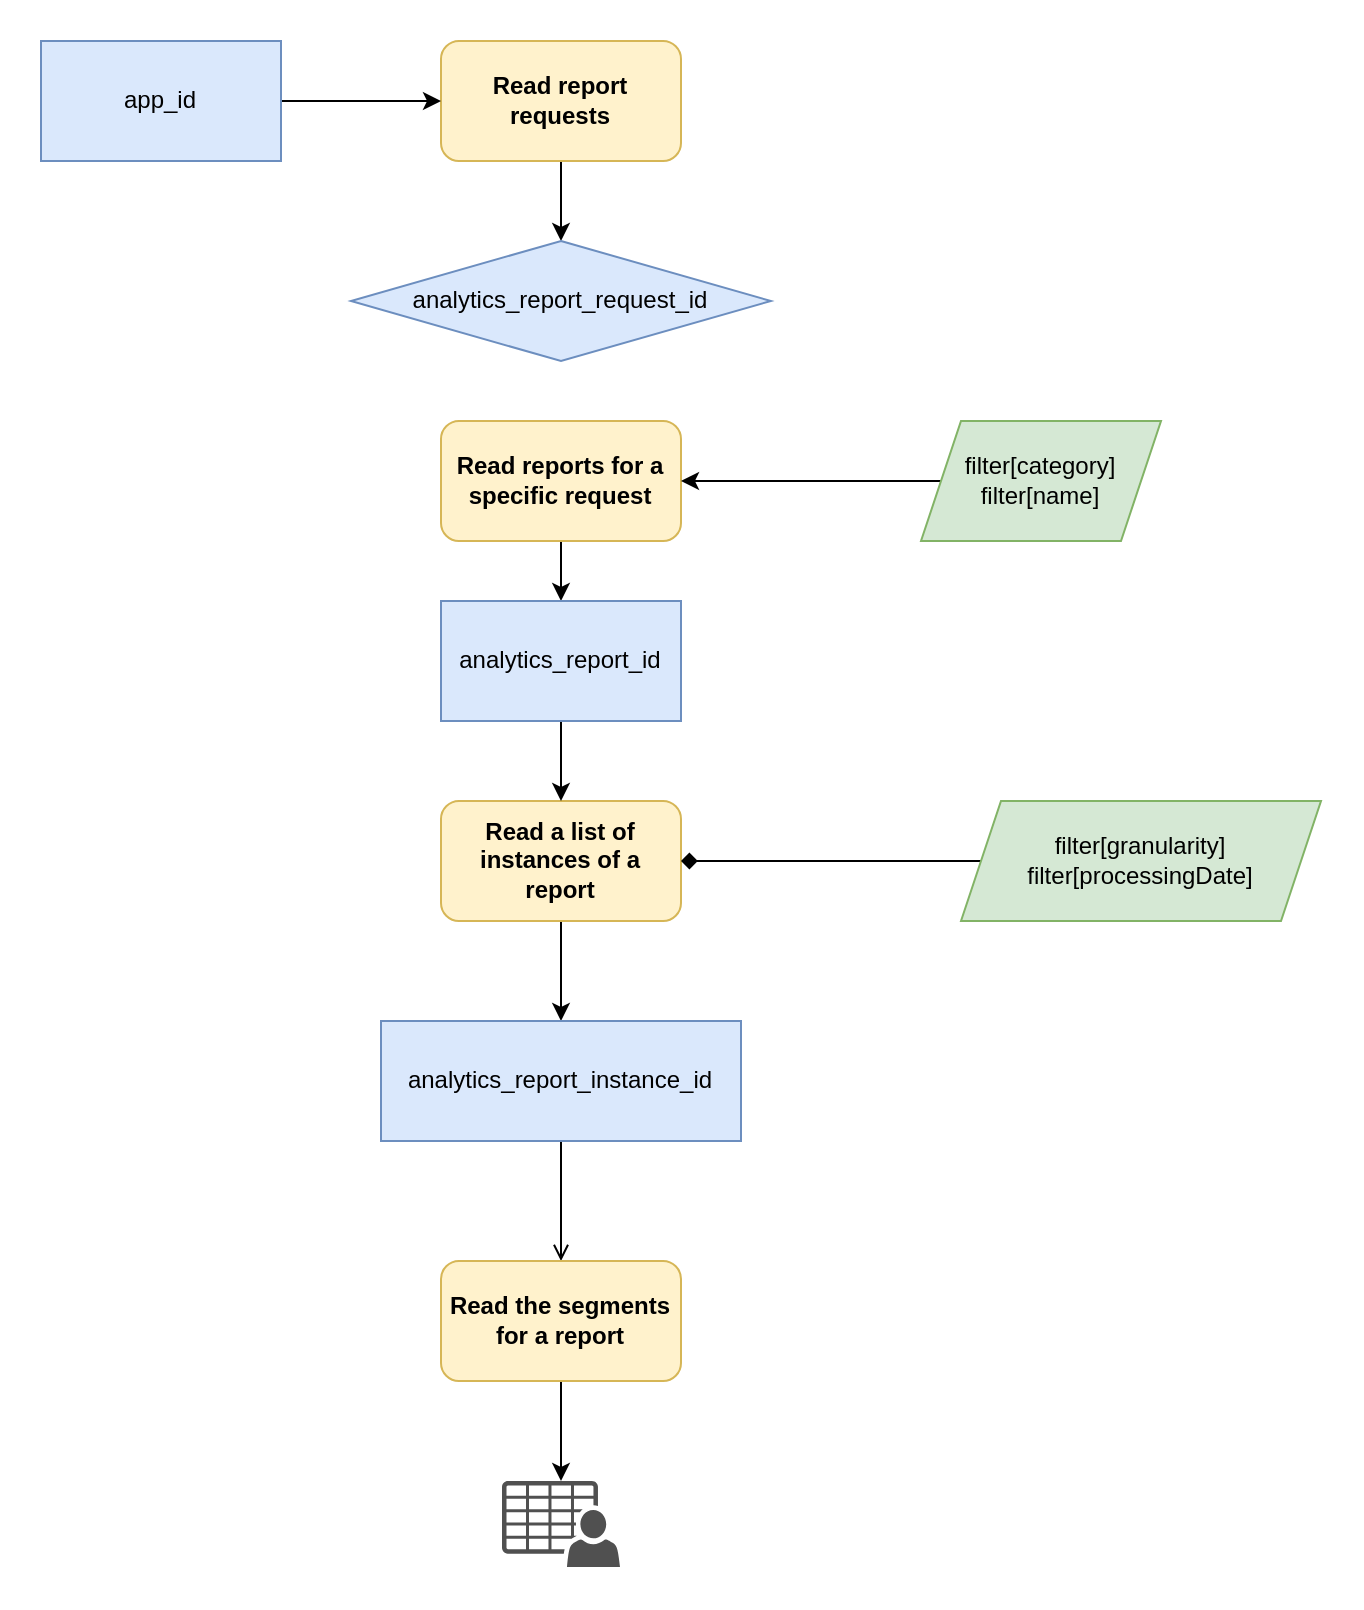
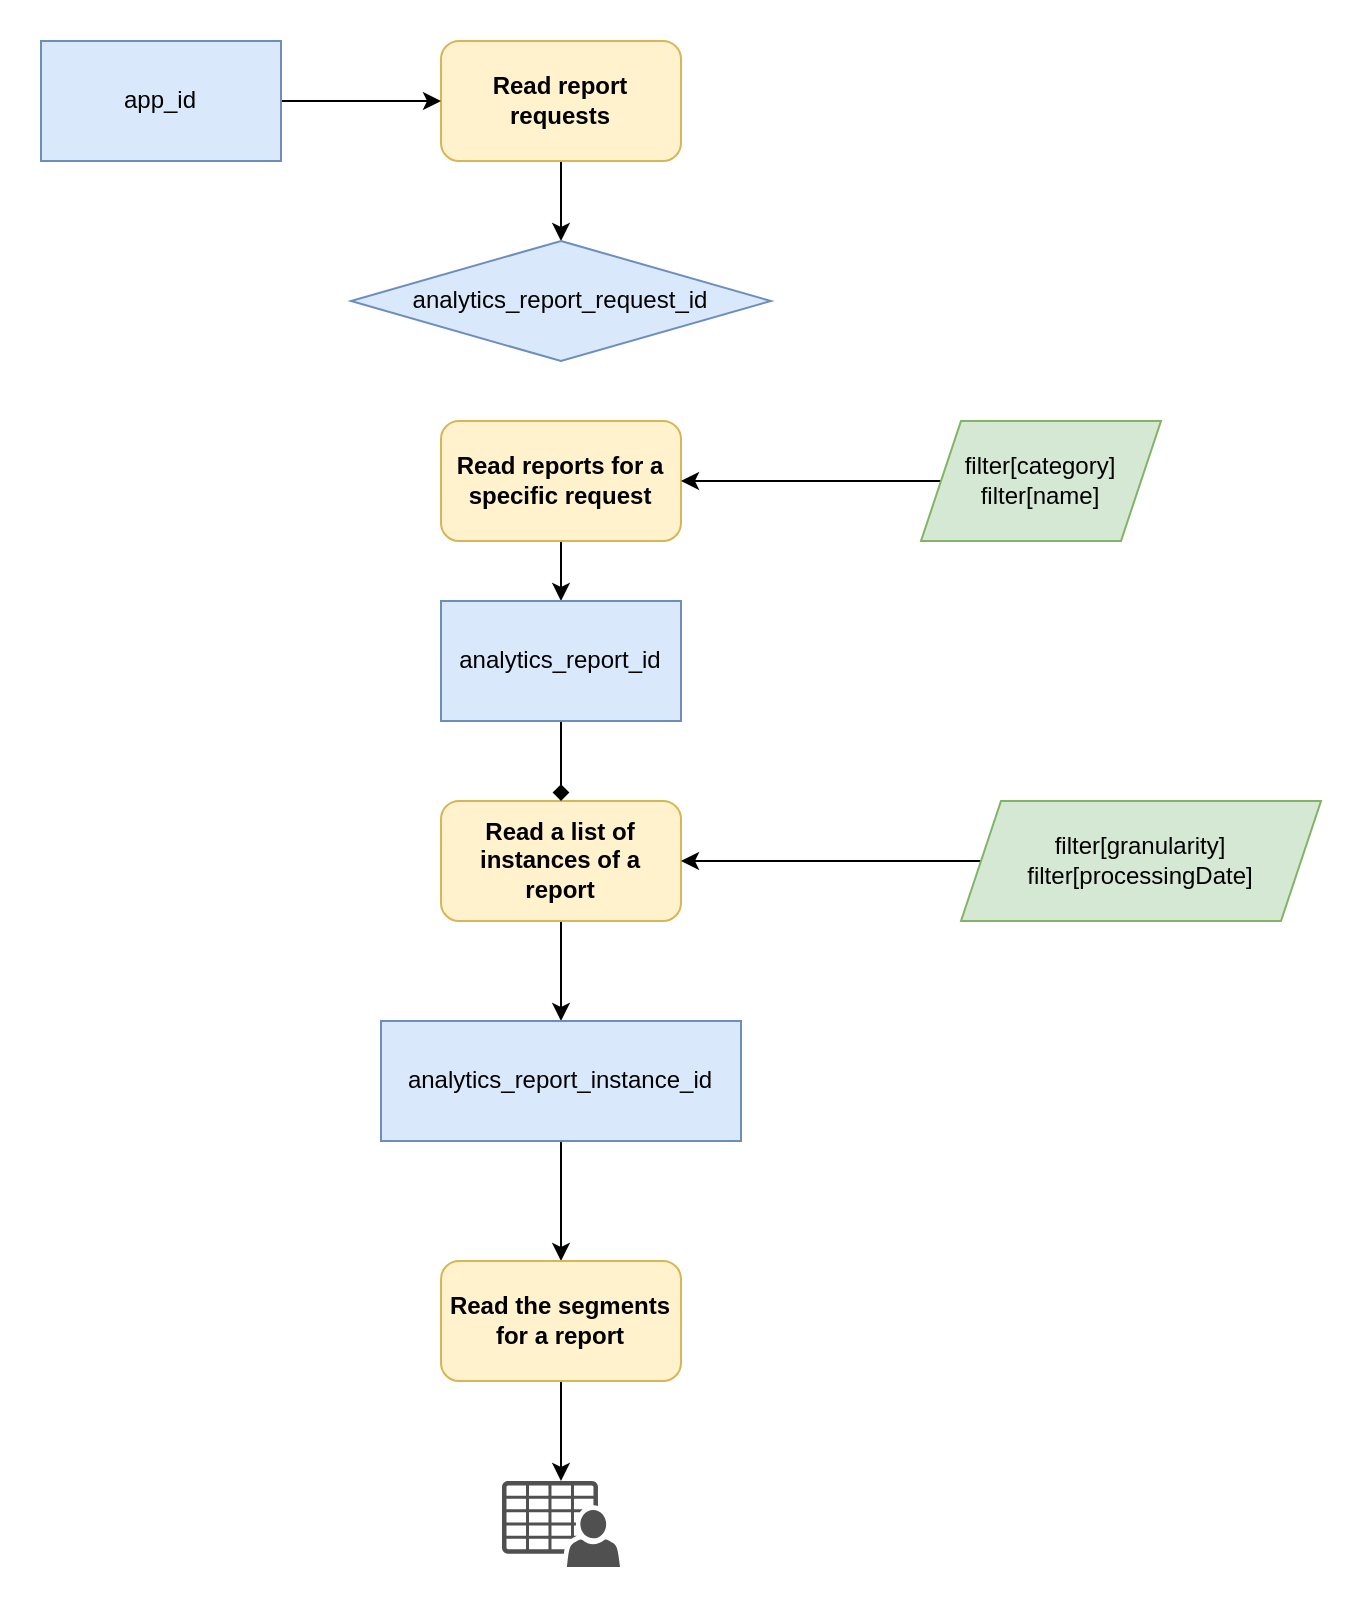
edge "analytics_report_id" -> "Read a list of instances of a report": arrowhead classic -> diamond
edge "filter[granularity] filter[processingDate]" -> "Read a list of instances of a report": arrowhead diamond -> classic
edge "analytics_report_instance_id" -> "Read the segments for a report": arrowhead open -> classic
